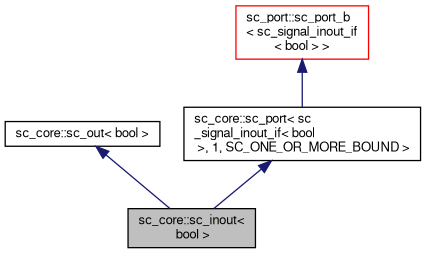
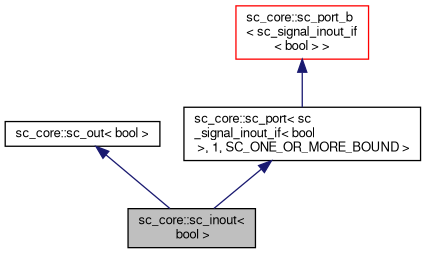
node "sc_port::sc_port_b < sc_signal_inout_if < bool > >": label "sc_port::sc_port_b < sc_signal_inout_if < bool > >" -> "sc_core::sc_port_b < sc_signal_inout_if < bool > >"
